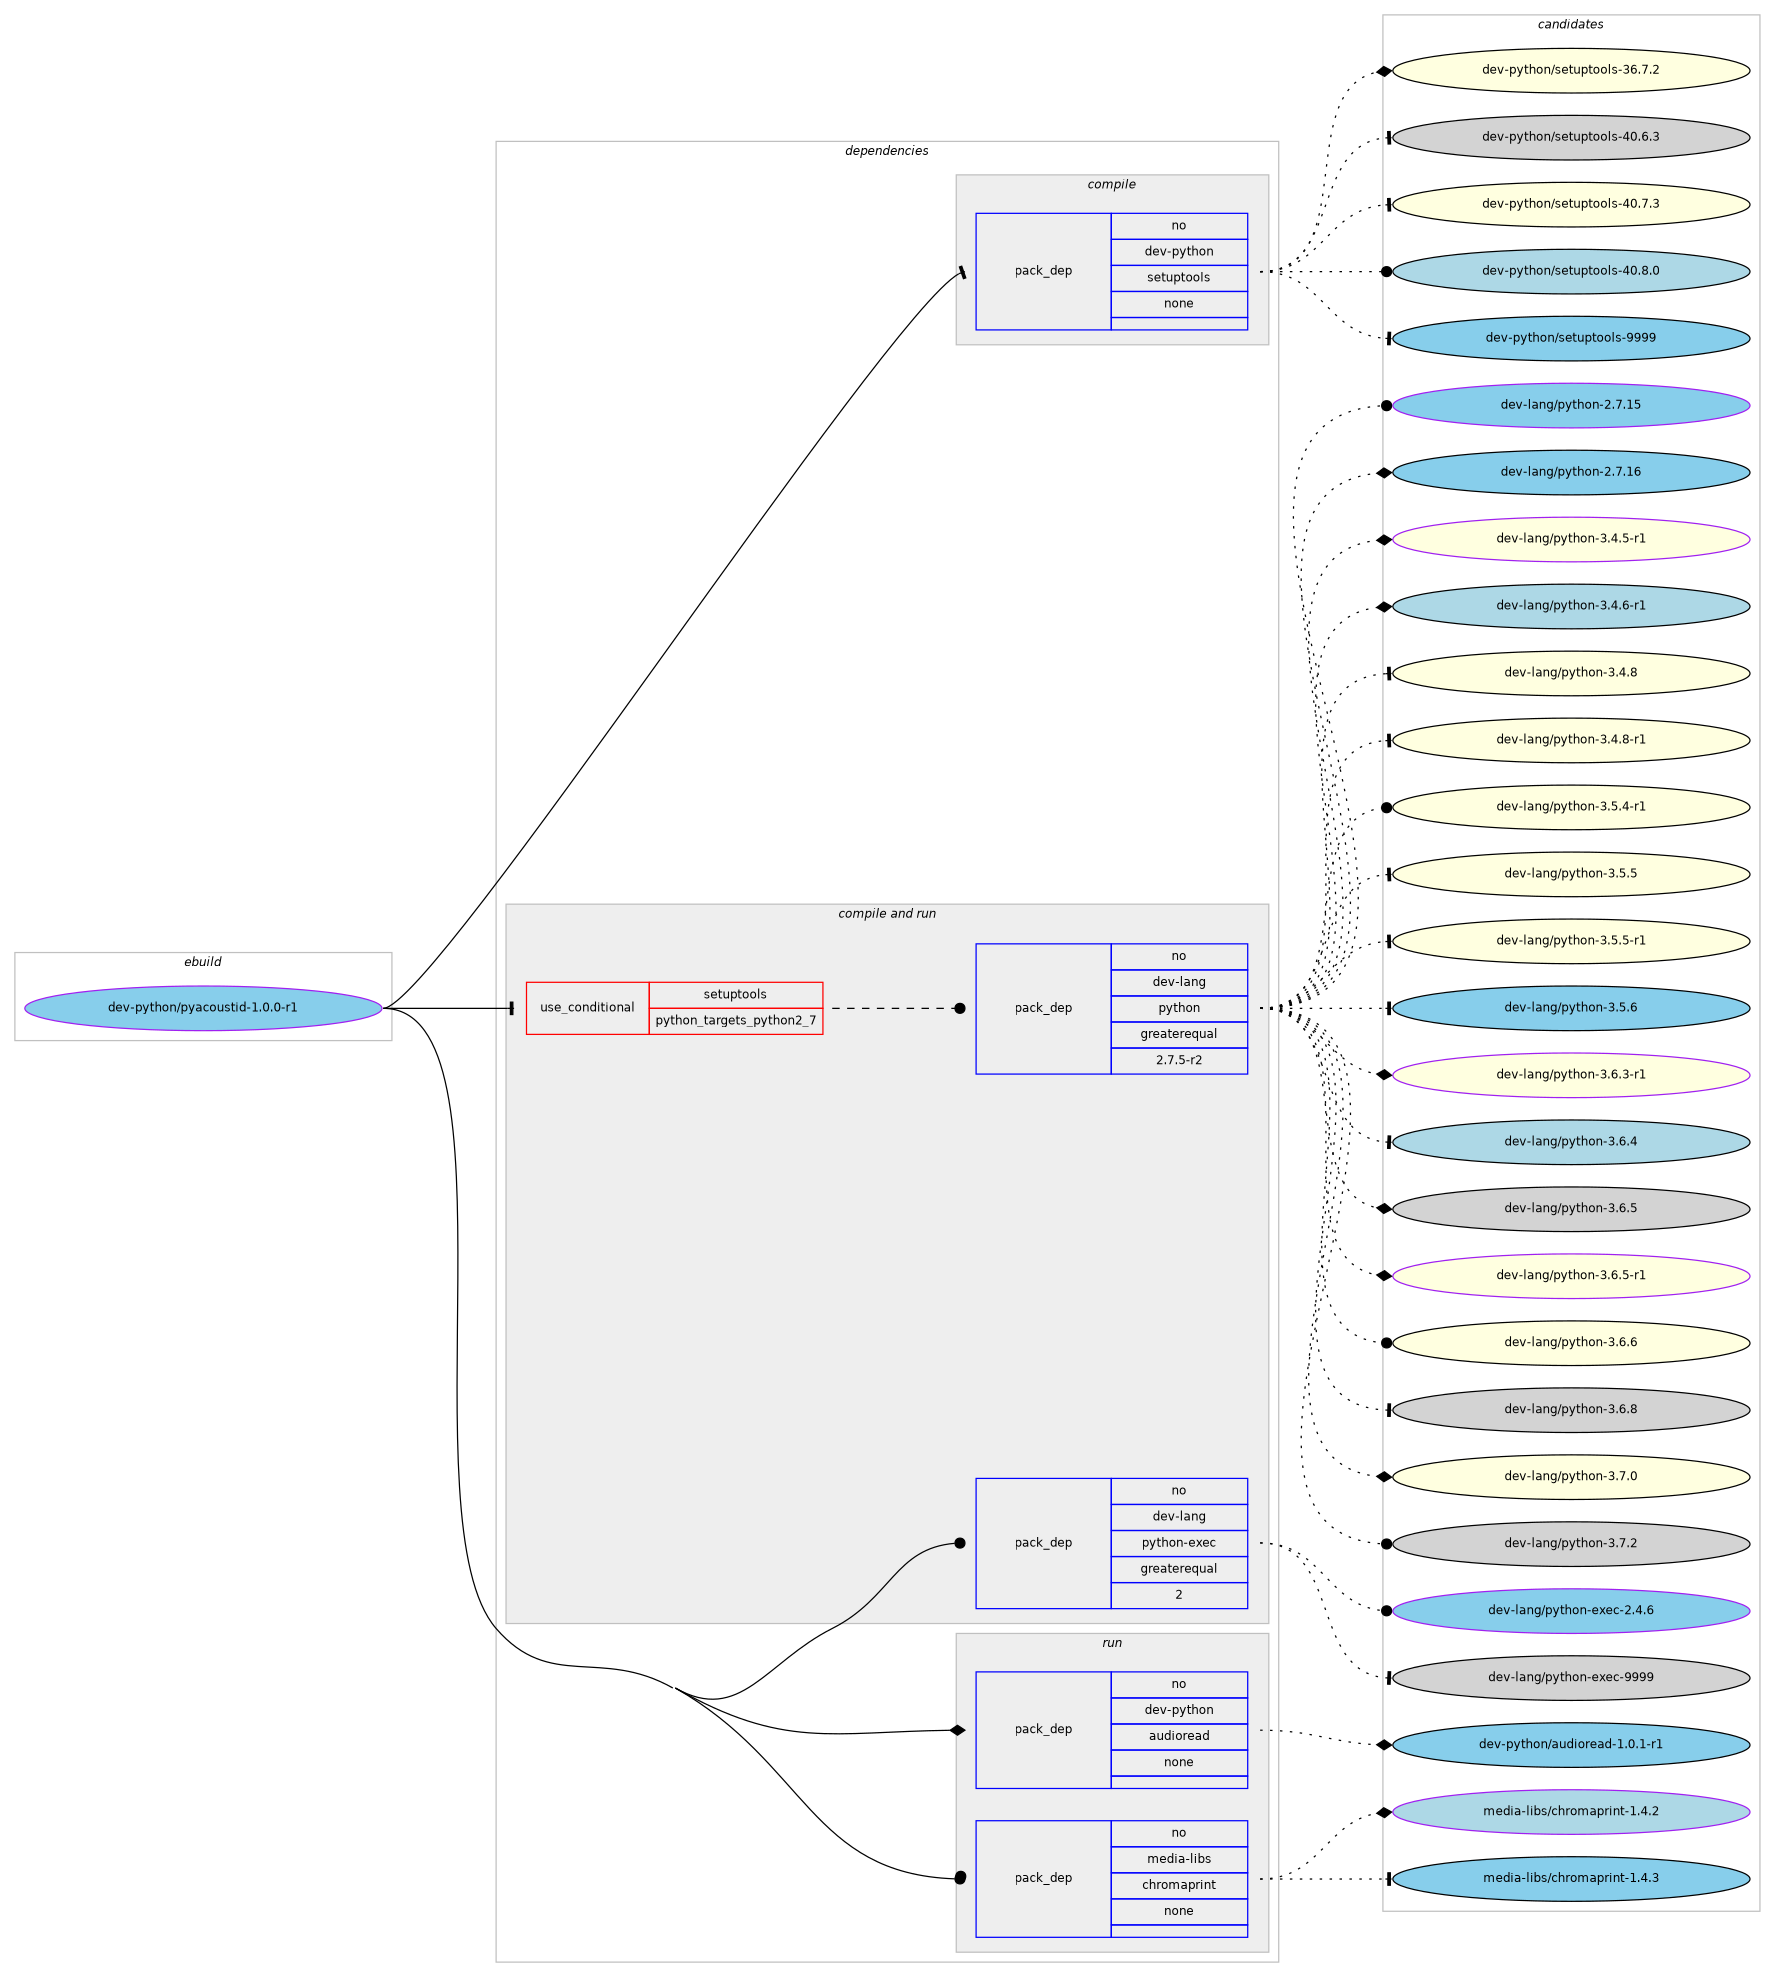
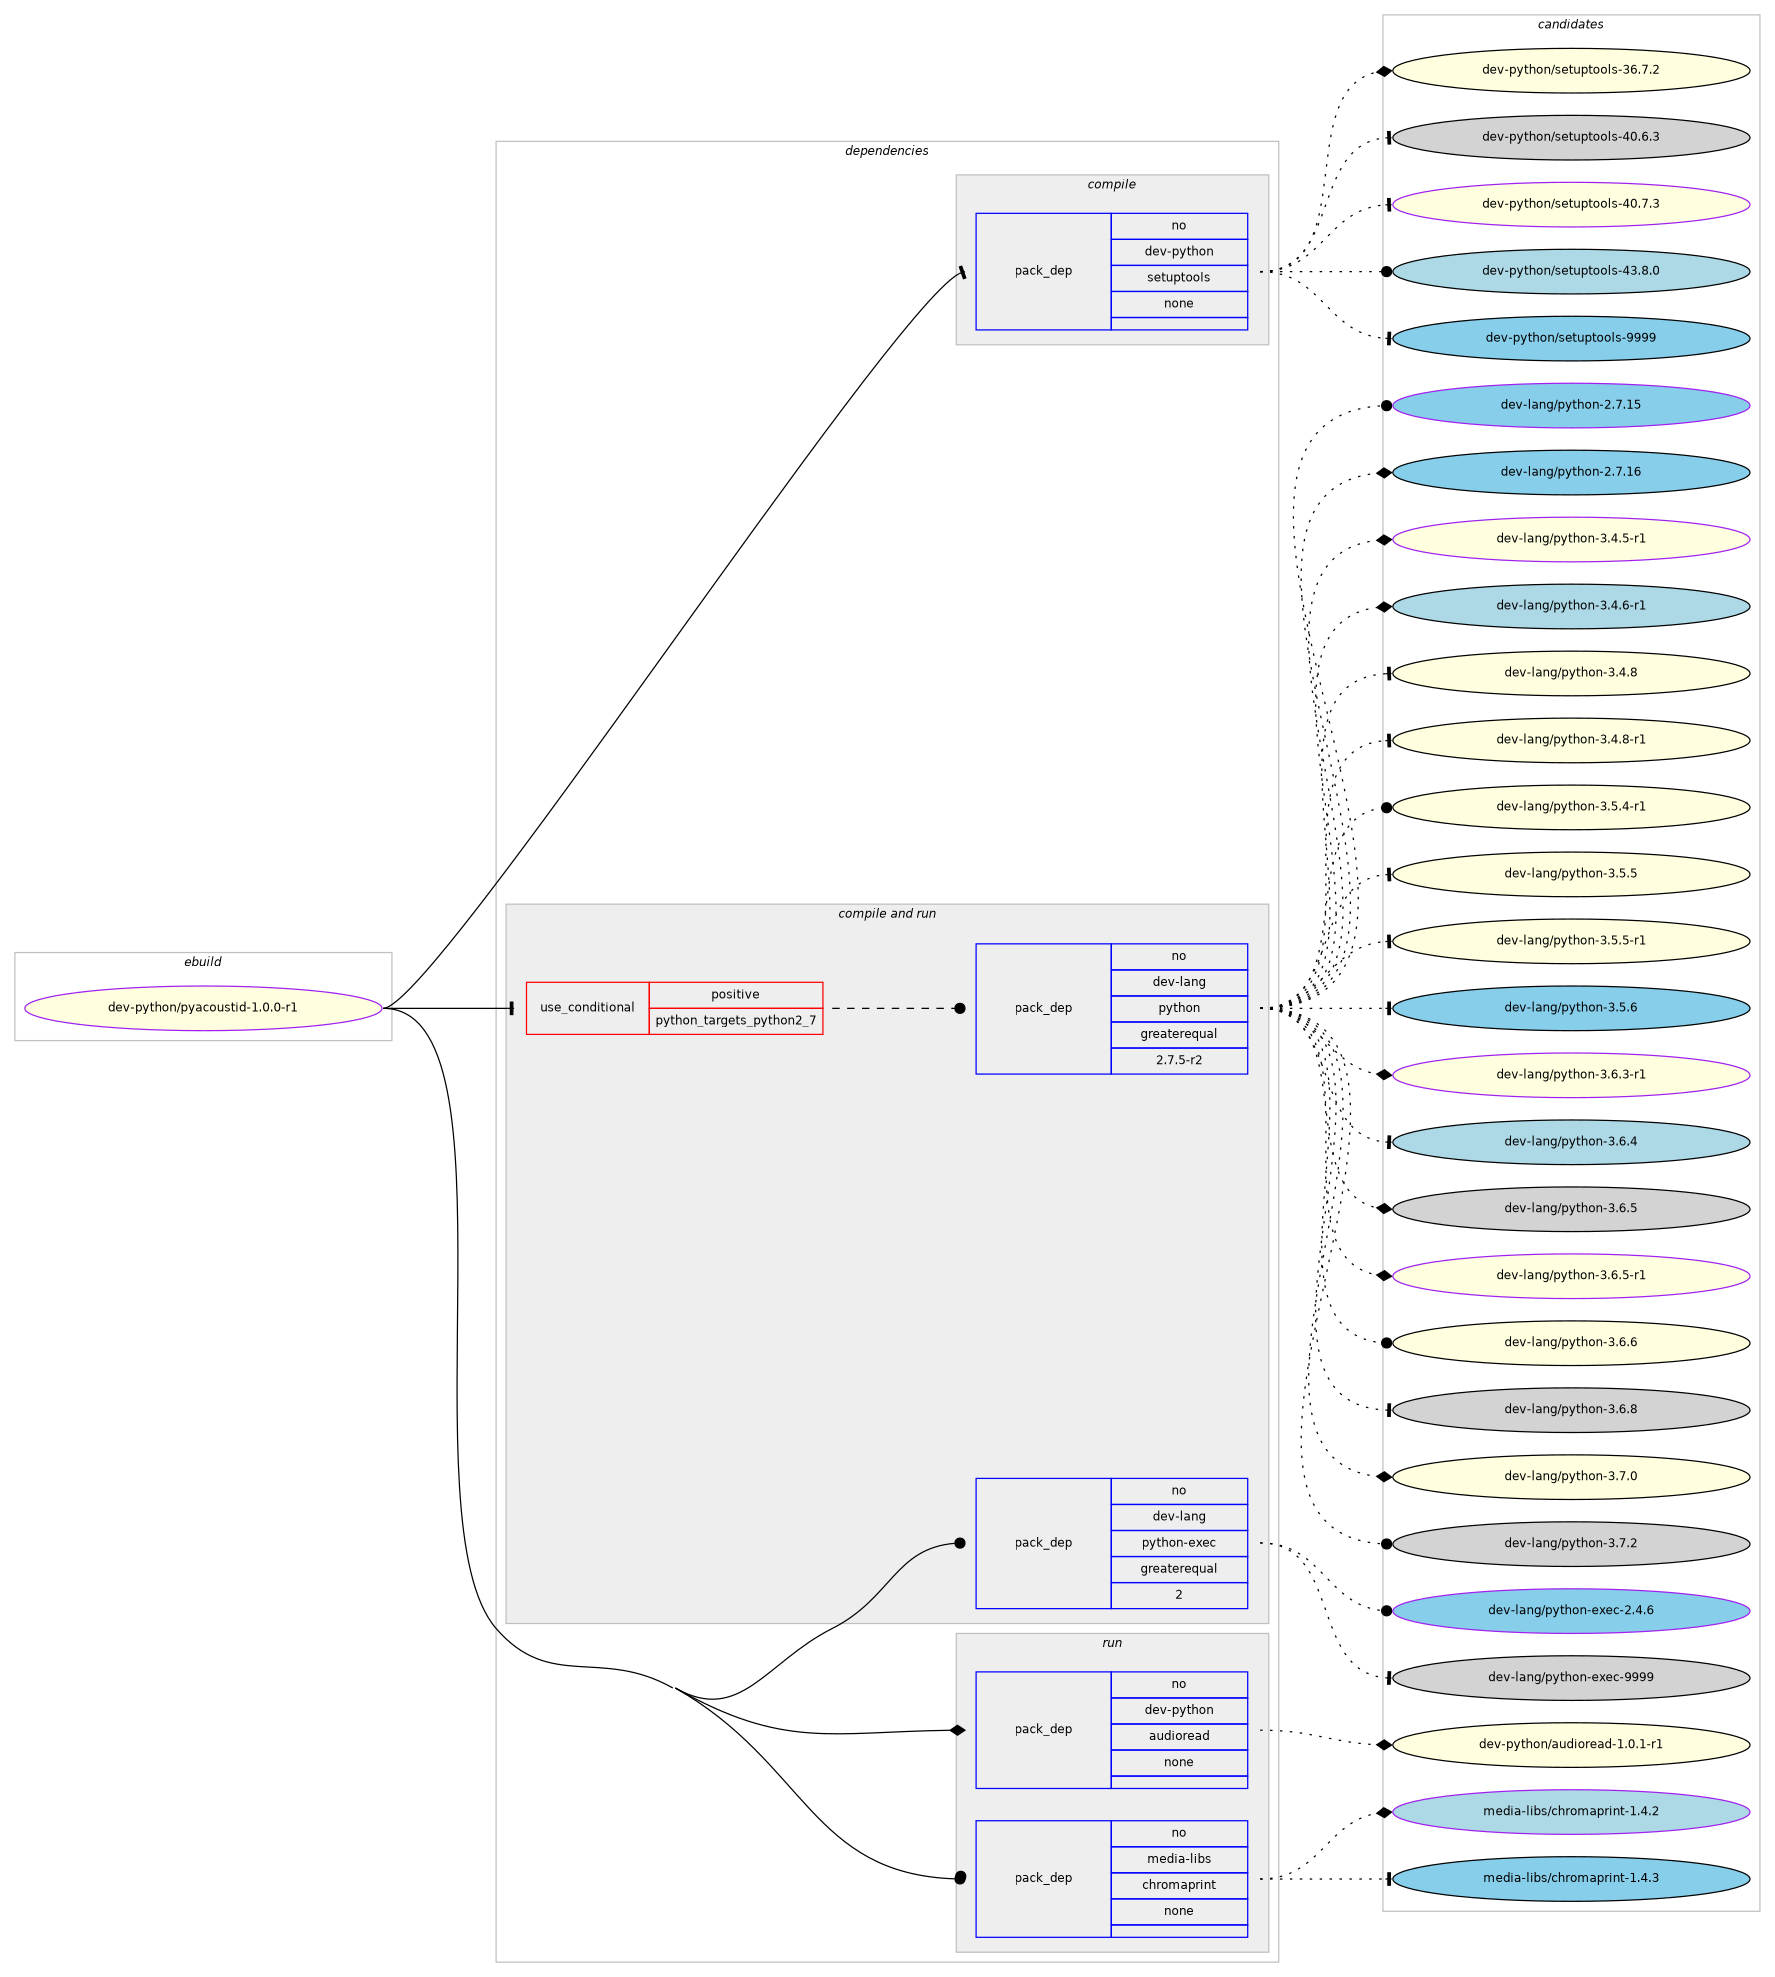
node "dev-python/setuptools-40.7.3": color black -> purple
node "dev-python/setuptools-40.8.0": label "dev-python/setuptools-40.8.0" -> "dev-python/setuptools-43.8.0"
node "use_conditional": text "setuptools" -> "positive"
node "dev-python/pyacoustid-1.0.0-r1": fillcolor skyblue -> lightyellow
node "dev-python/audioread-1.0.1-r1": fillcolor skyblue -> lightyellow
